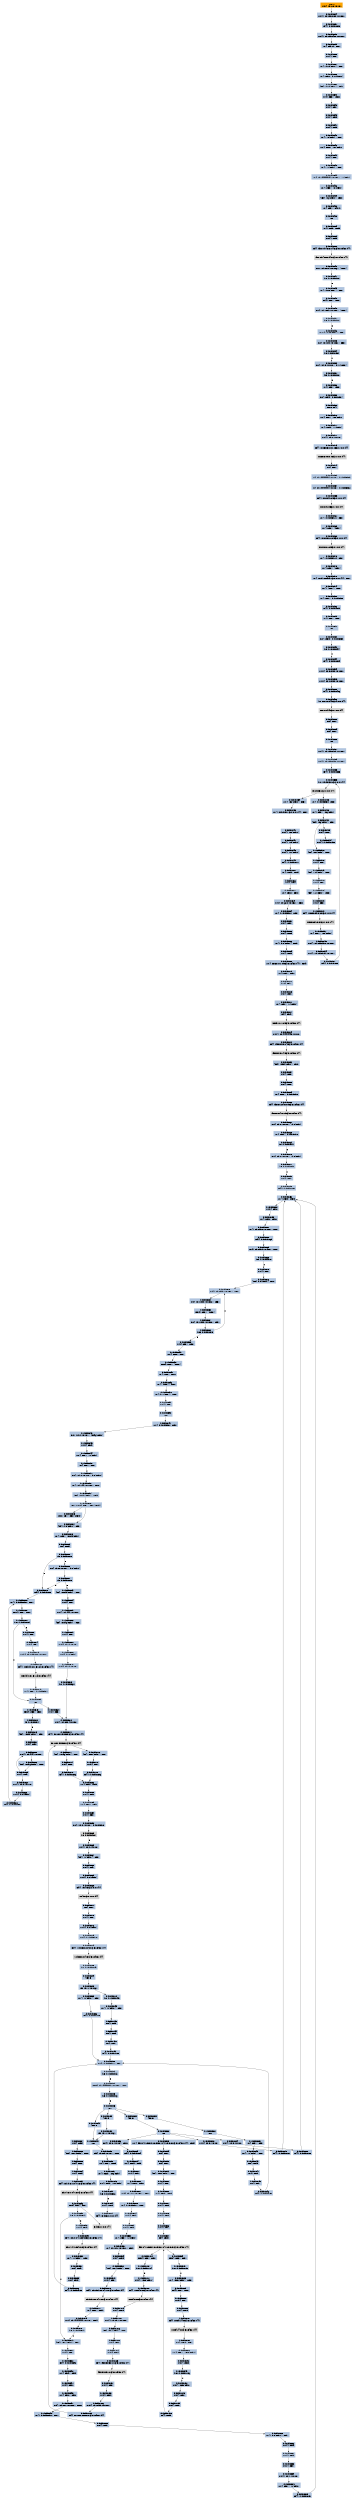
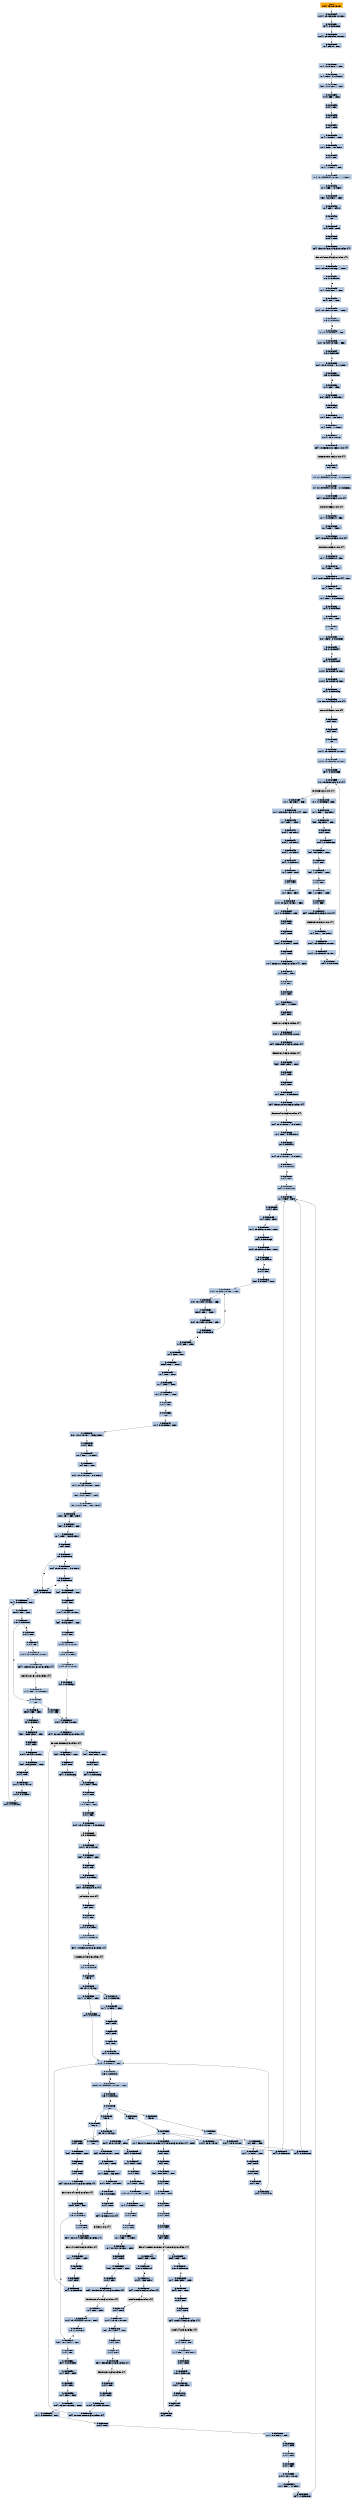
node "0x01001ee3 pushl %eax": removed
node "0x01001df2 movl %eax, (%ecx)": added
edge "0x01001dbb leal -36(%ebp), %eax" -> "0x01001dc5 leal -32(%ebp), %eax": now "0x01001dbf pushl 0x01003038" -> "0x01001dc5 leal -32(%ebp), %eax"
node "0x01001836 movl 0xc(%ebp), %esi": label "0x01001836 movl 0xc(%ebp), %esi" -> "0x01001836 stosl 0xc(%ebp), %esi"
edge "0x01001313 repz stosl %eax, %es:(%edi)" -> "0x01001317 leal 0xc(%ebp), %eax": now "0x01001315 stosw %ax, %es:(%edi)" -> "0x01001317 leal 0xc(%ebp), %eax"
edge "0x01001360 pushl %eax" -> "0x01001355 pushl $0xfff<UINT32>": now "0x01001354 pushl %eax" -> "0x01001355 pushl $0xfff<UINT32>"
edge "0x010014a1 ret $0x4<UINT16>" -> "0x010018fc ret": now "0x010014a1 ret $0x4<UINT16>" -> "0x01001587 pushl %esi"
edge "0x01001596 testl %eax, %eax" -> "exit@msvcrt.dll": now "0x01001e10 call exit@msvcrt.dll" -> "exit@msvcrt.dll"
node "0x0100140c pushl %eax": label "0x0100140c pushl %eax" -> "0x0100140c pushl %cmpl"
